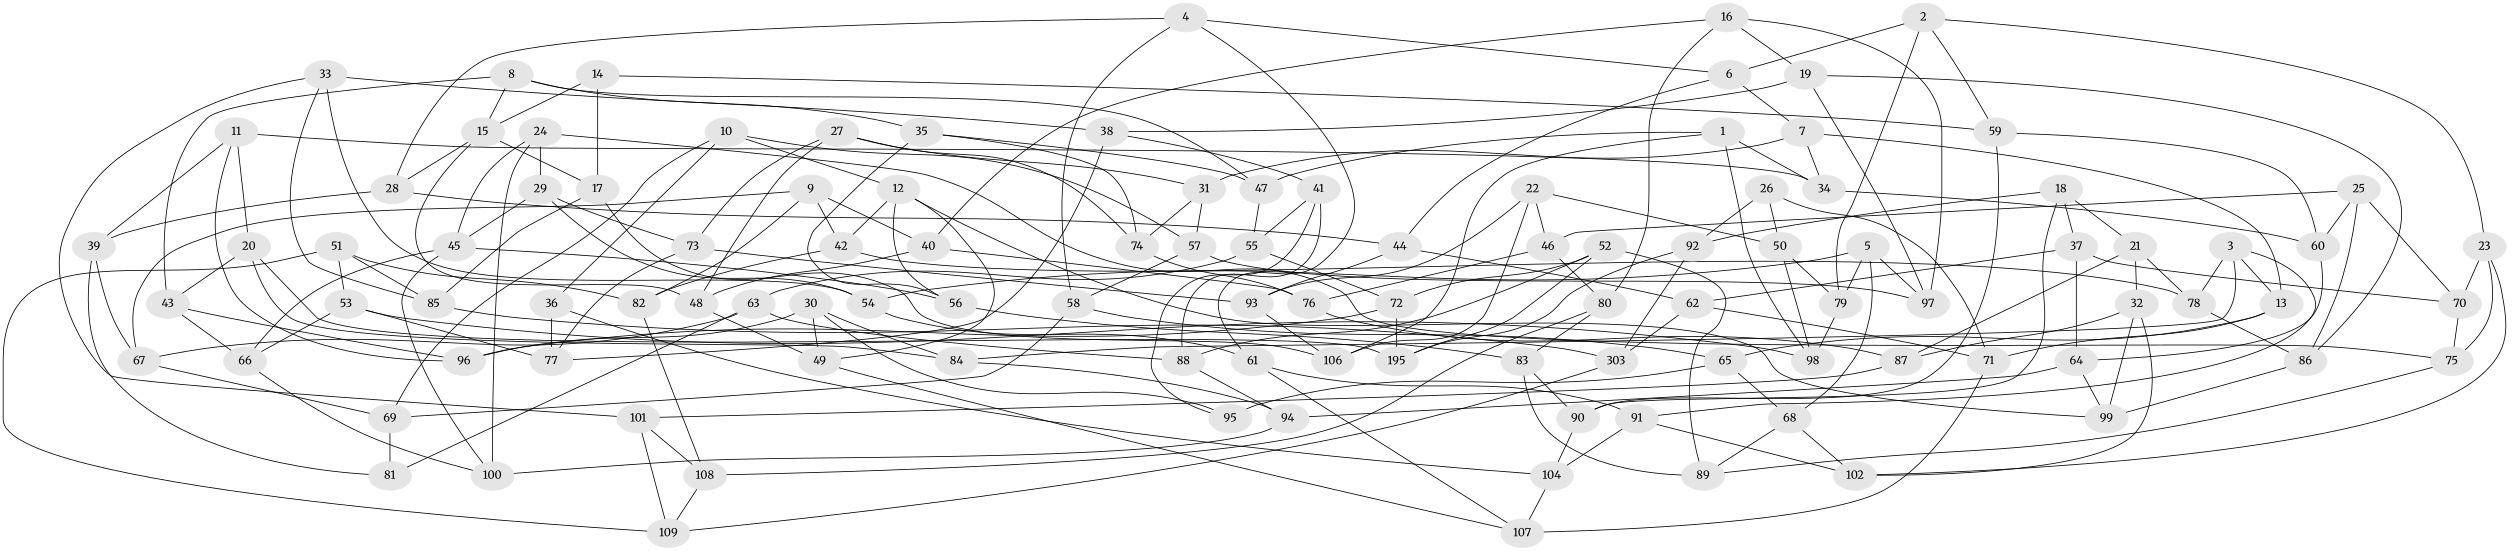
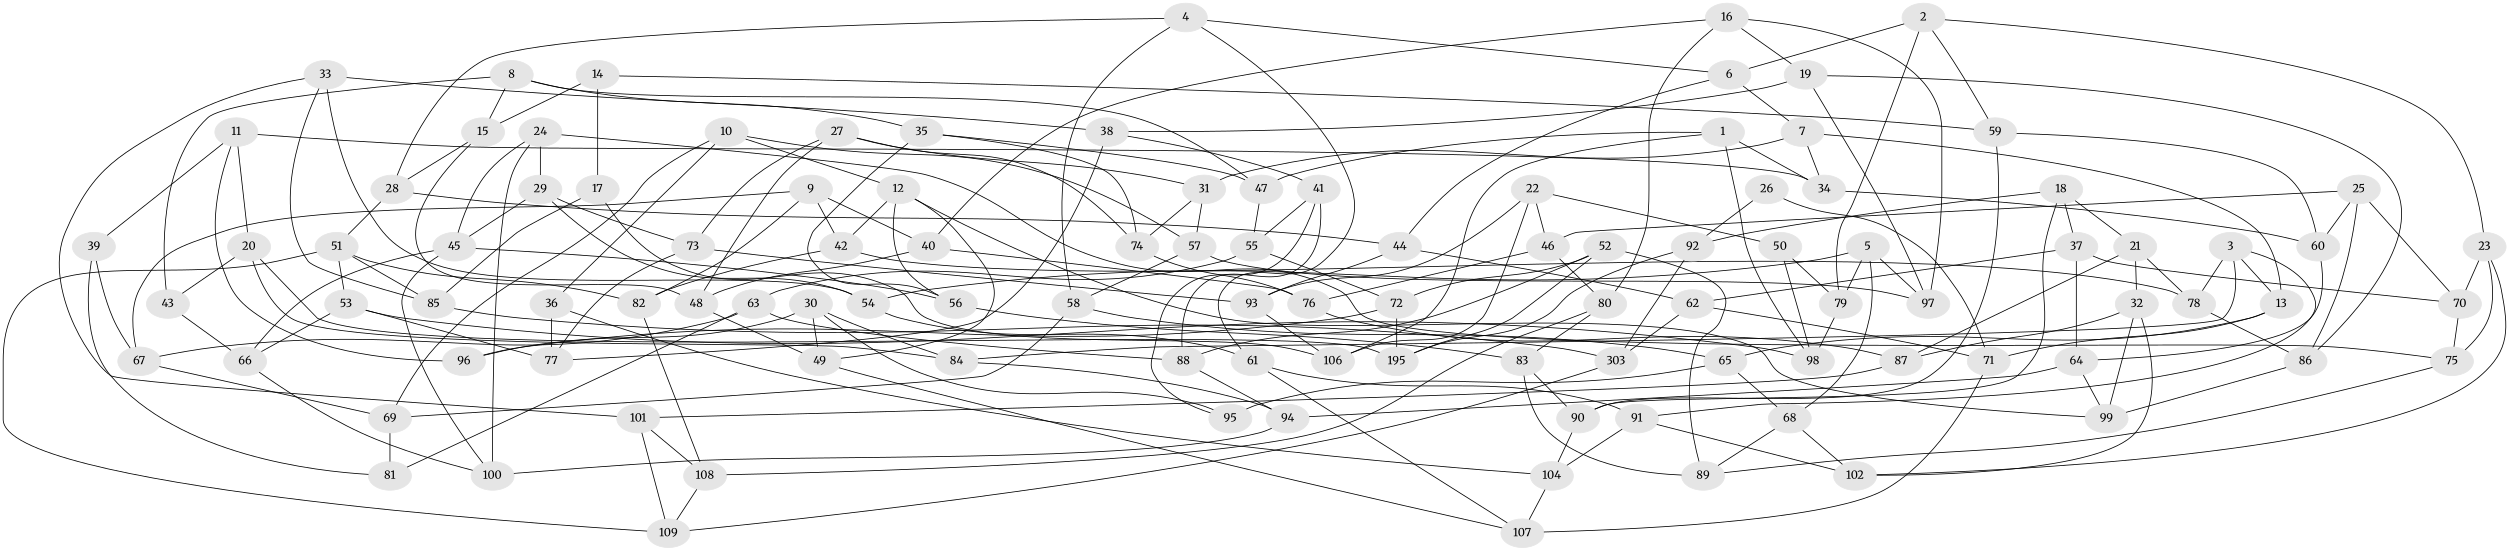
edge "15" -- "17": removed
edge "28" -- "39": now "28" -- "51"
edge "26" -- "50": removed
edge "43" -- "96": removed
